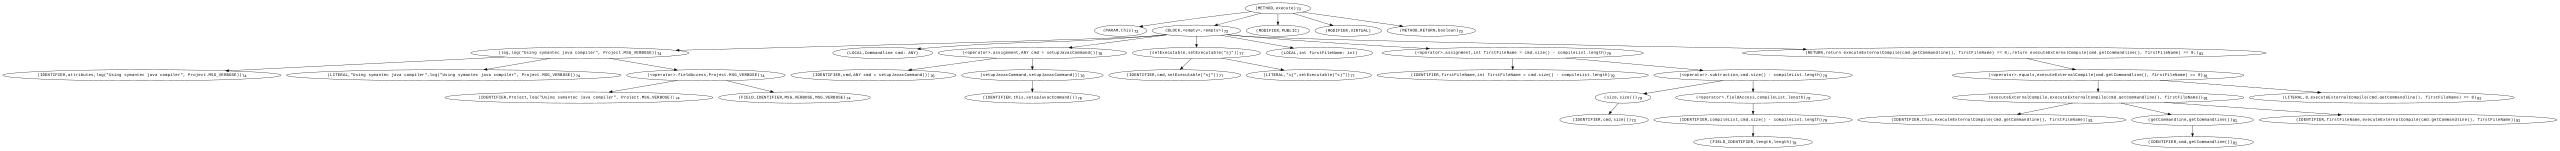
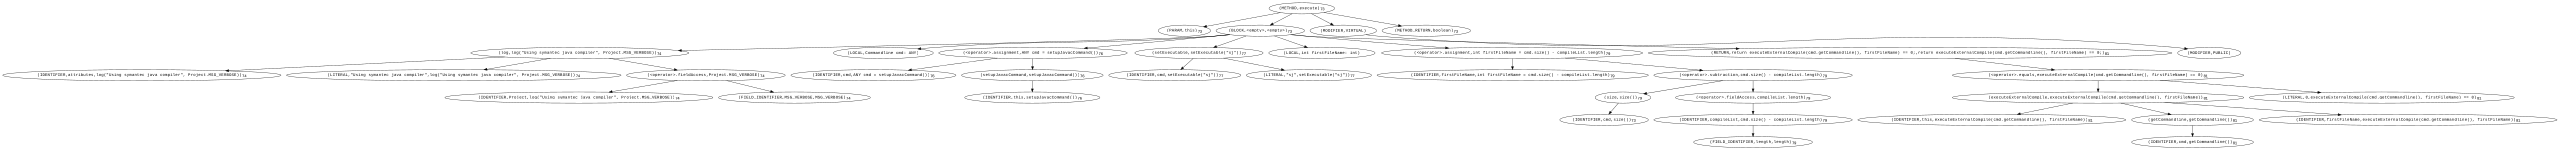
edge "(METHOD,execute)" -> "(MODIFIER,PUBLIC)": now "(MODIFIER,VIRTUAL)" -> "(MODIFIER,PUBLIC)"
